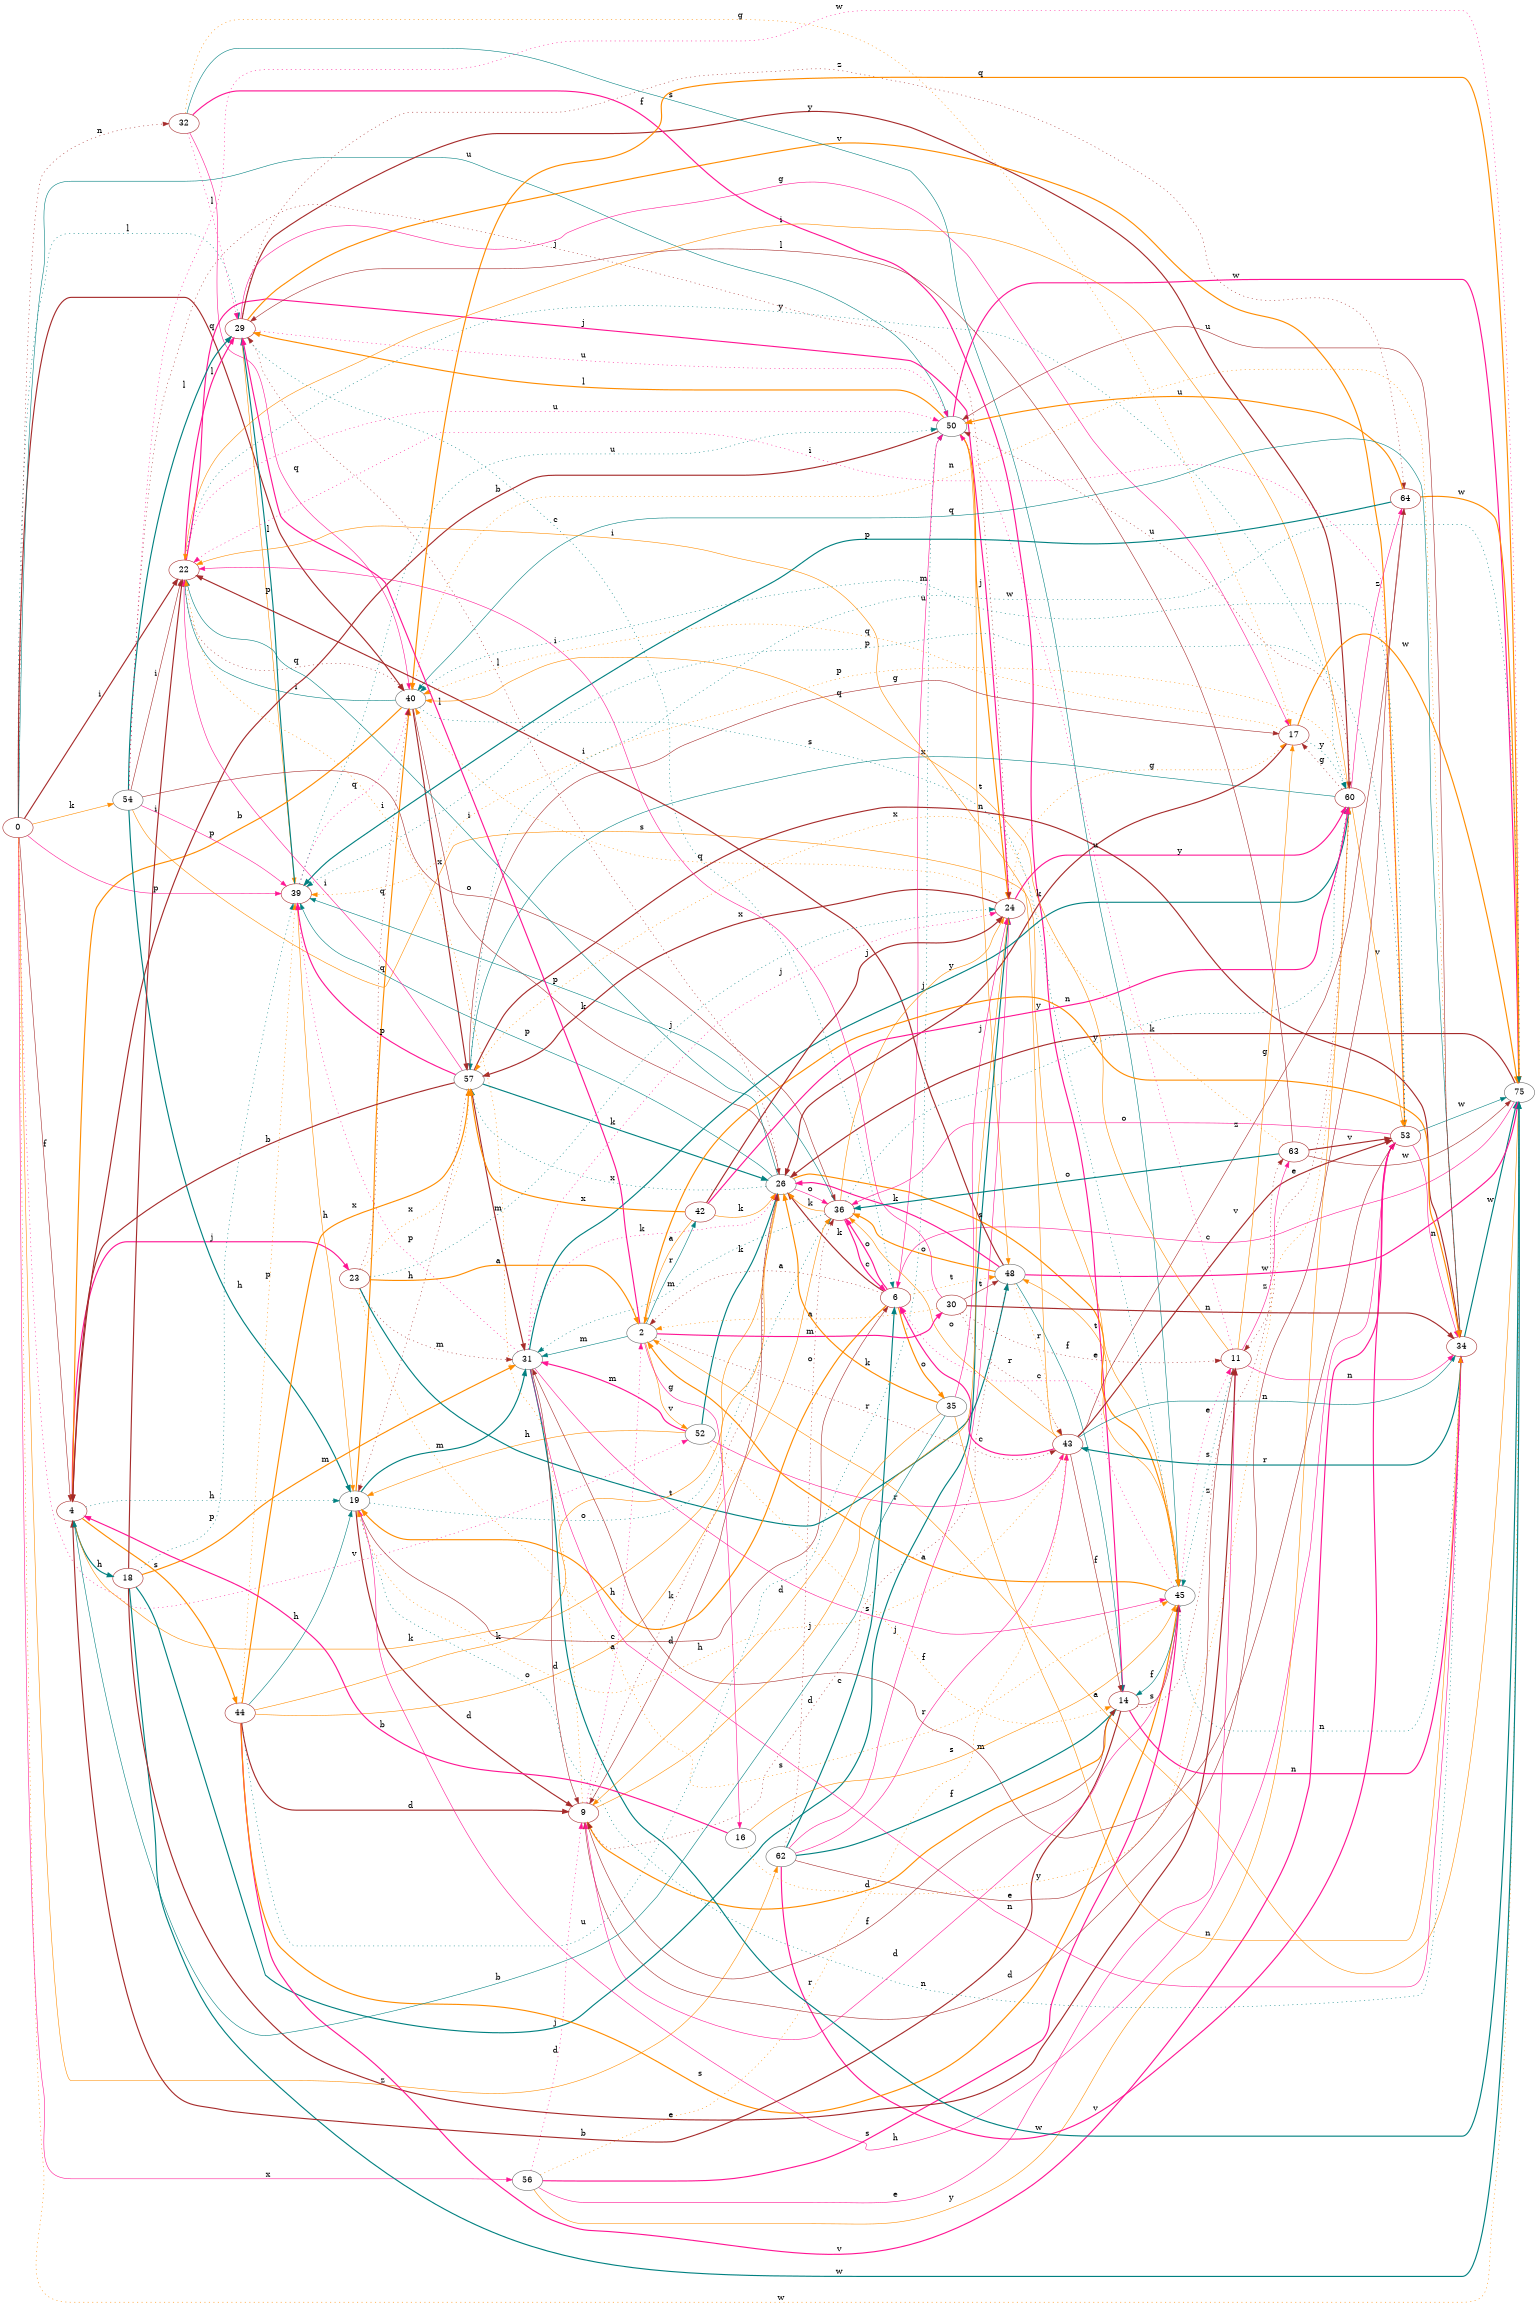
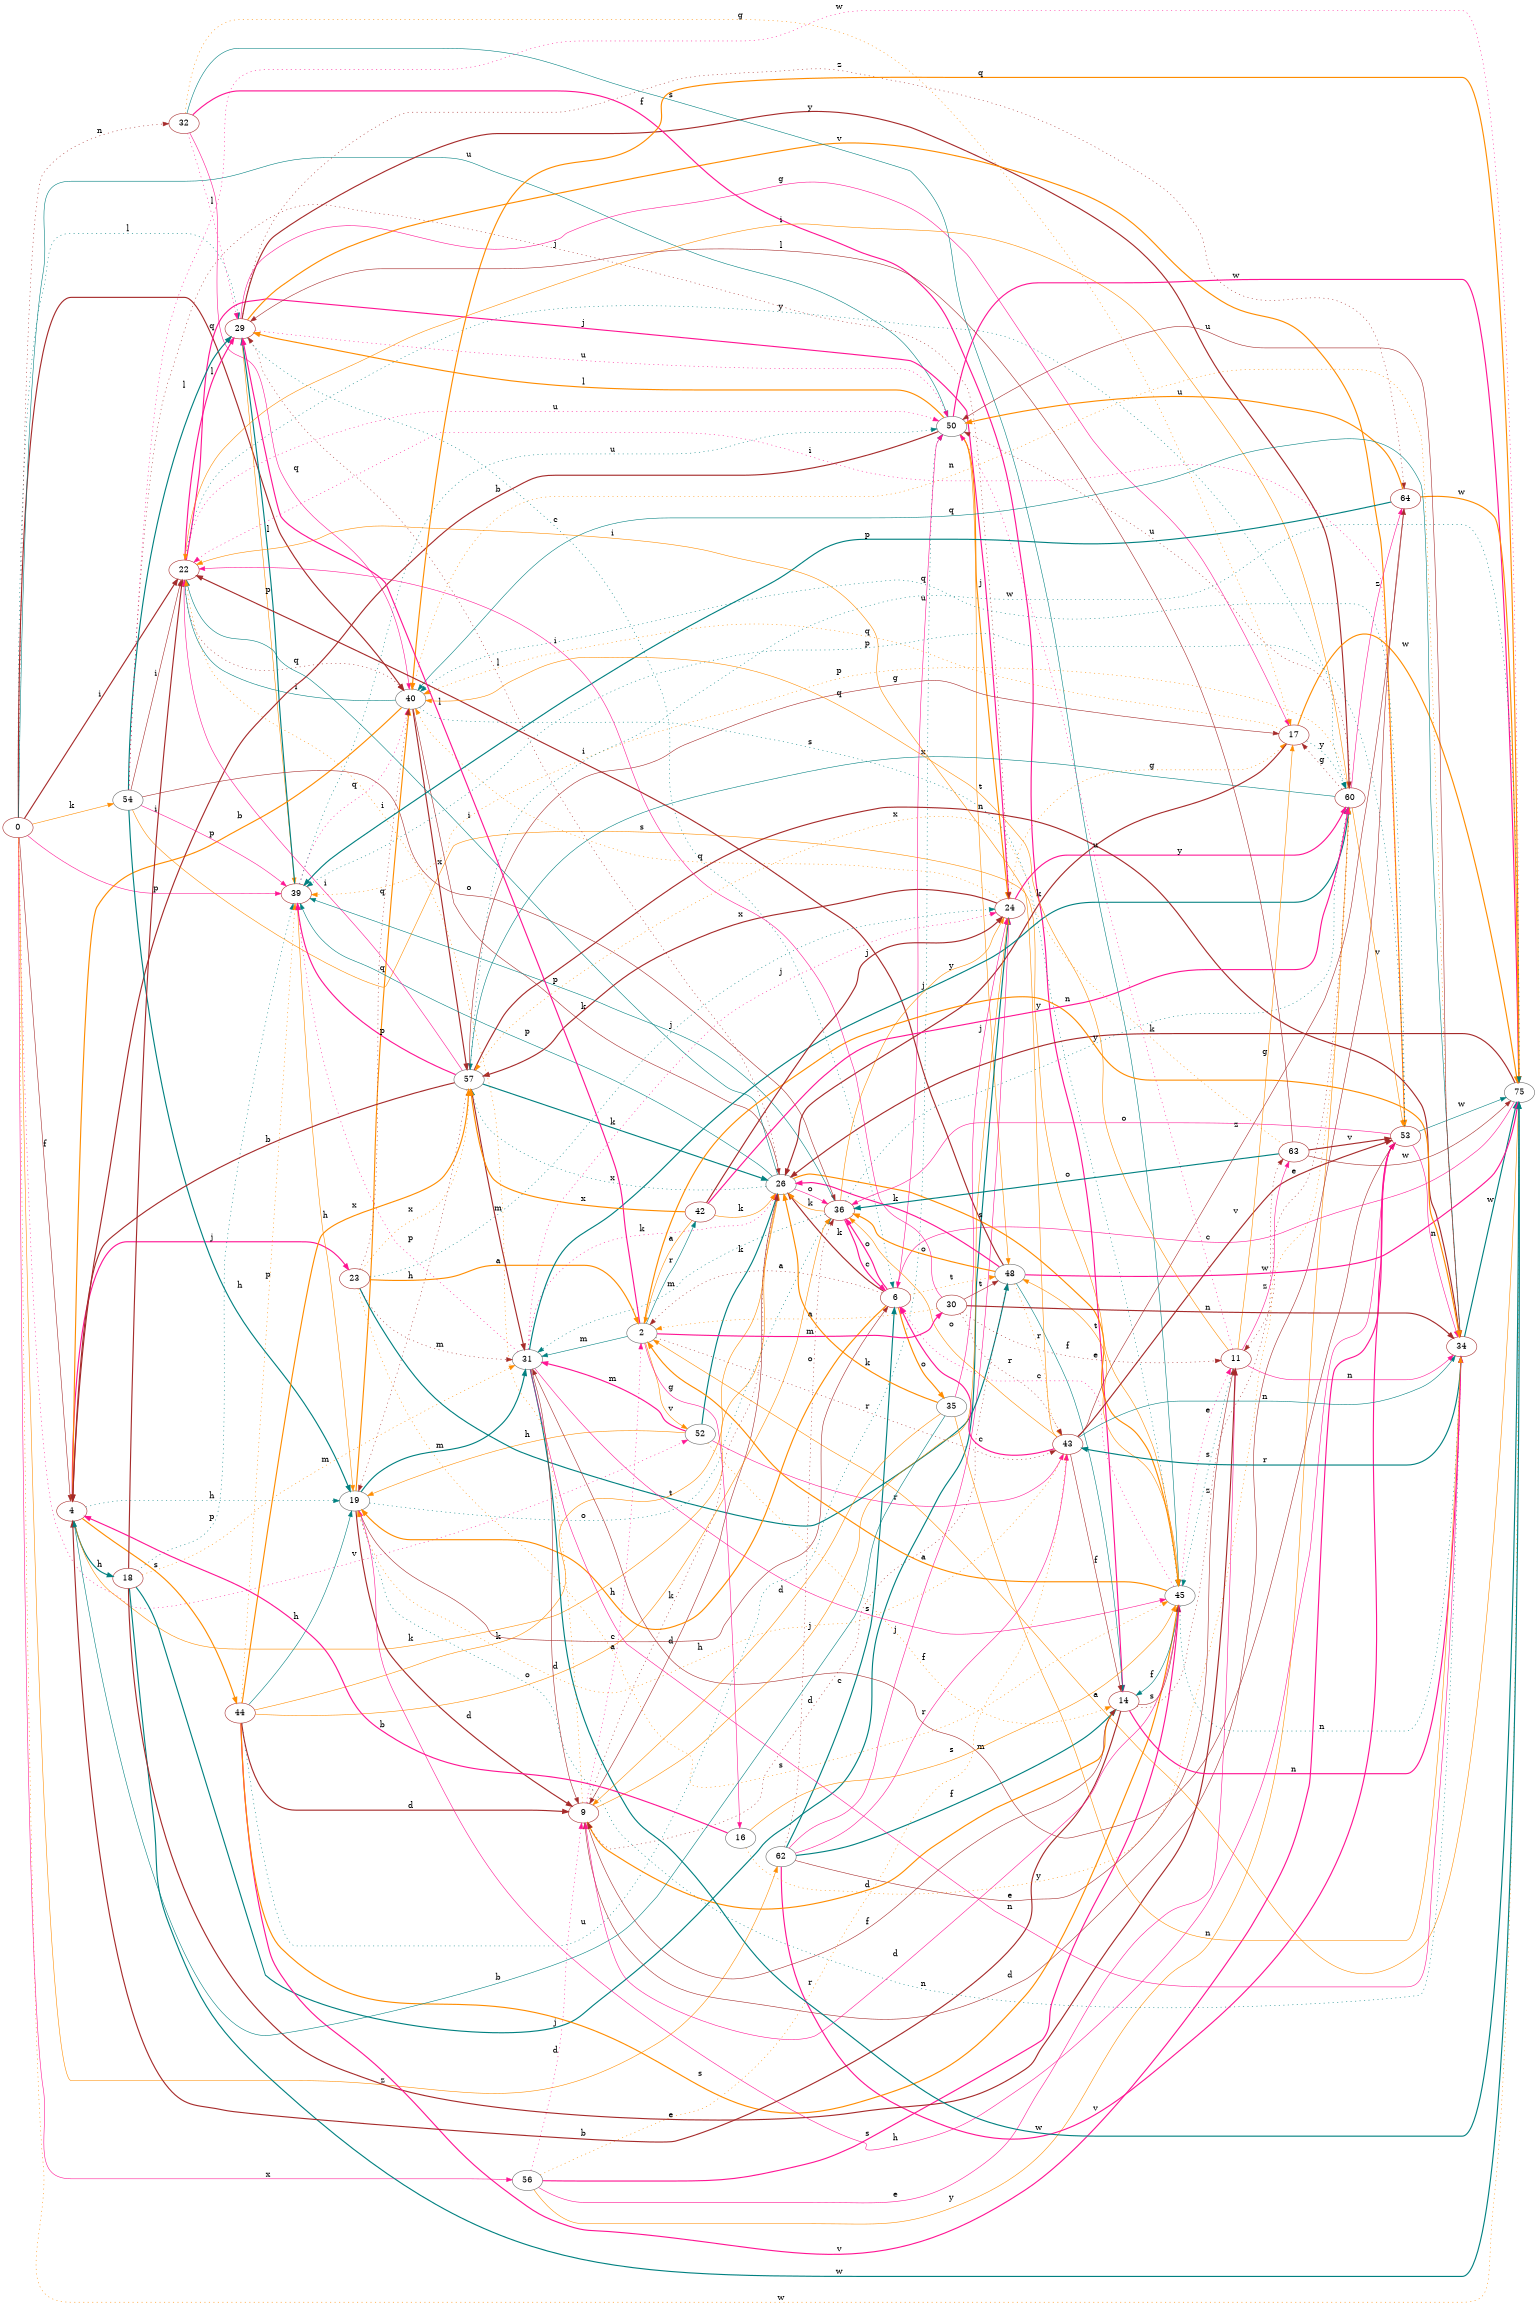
edge "53" -> "40": label "m" -> "q"
edge "18" -> "31": style bold -> dotted
